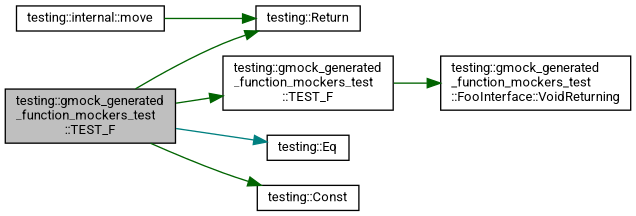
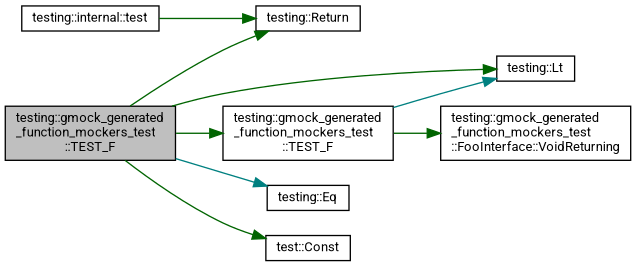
node "testing::internal::move": label "testing::internal::move" -> "testing::internal::test"
node "testing::Lt": added
node "testing::Const": label "testing::Const" -> "test::Const"
